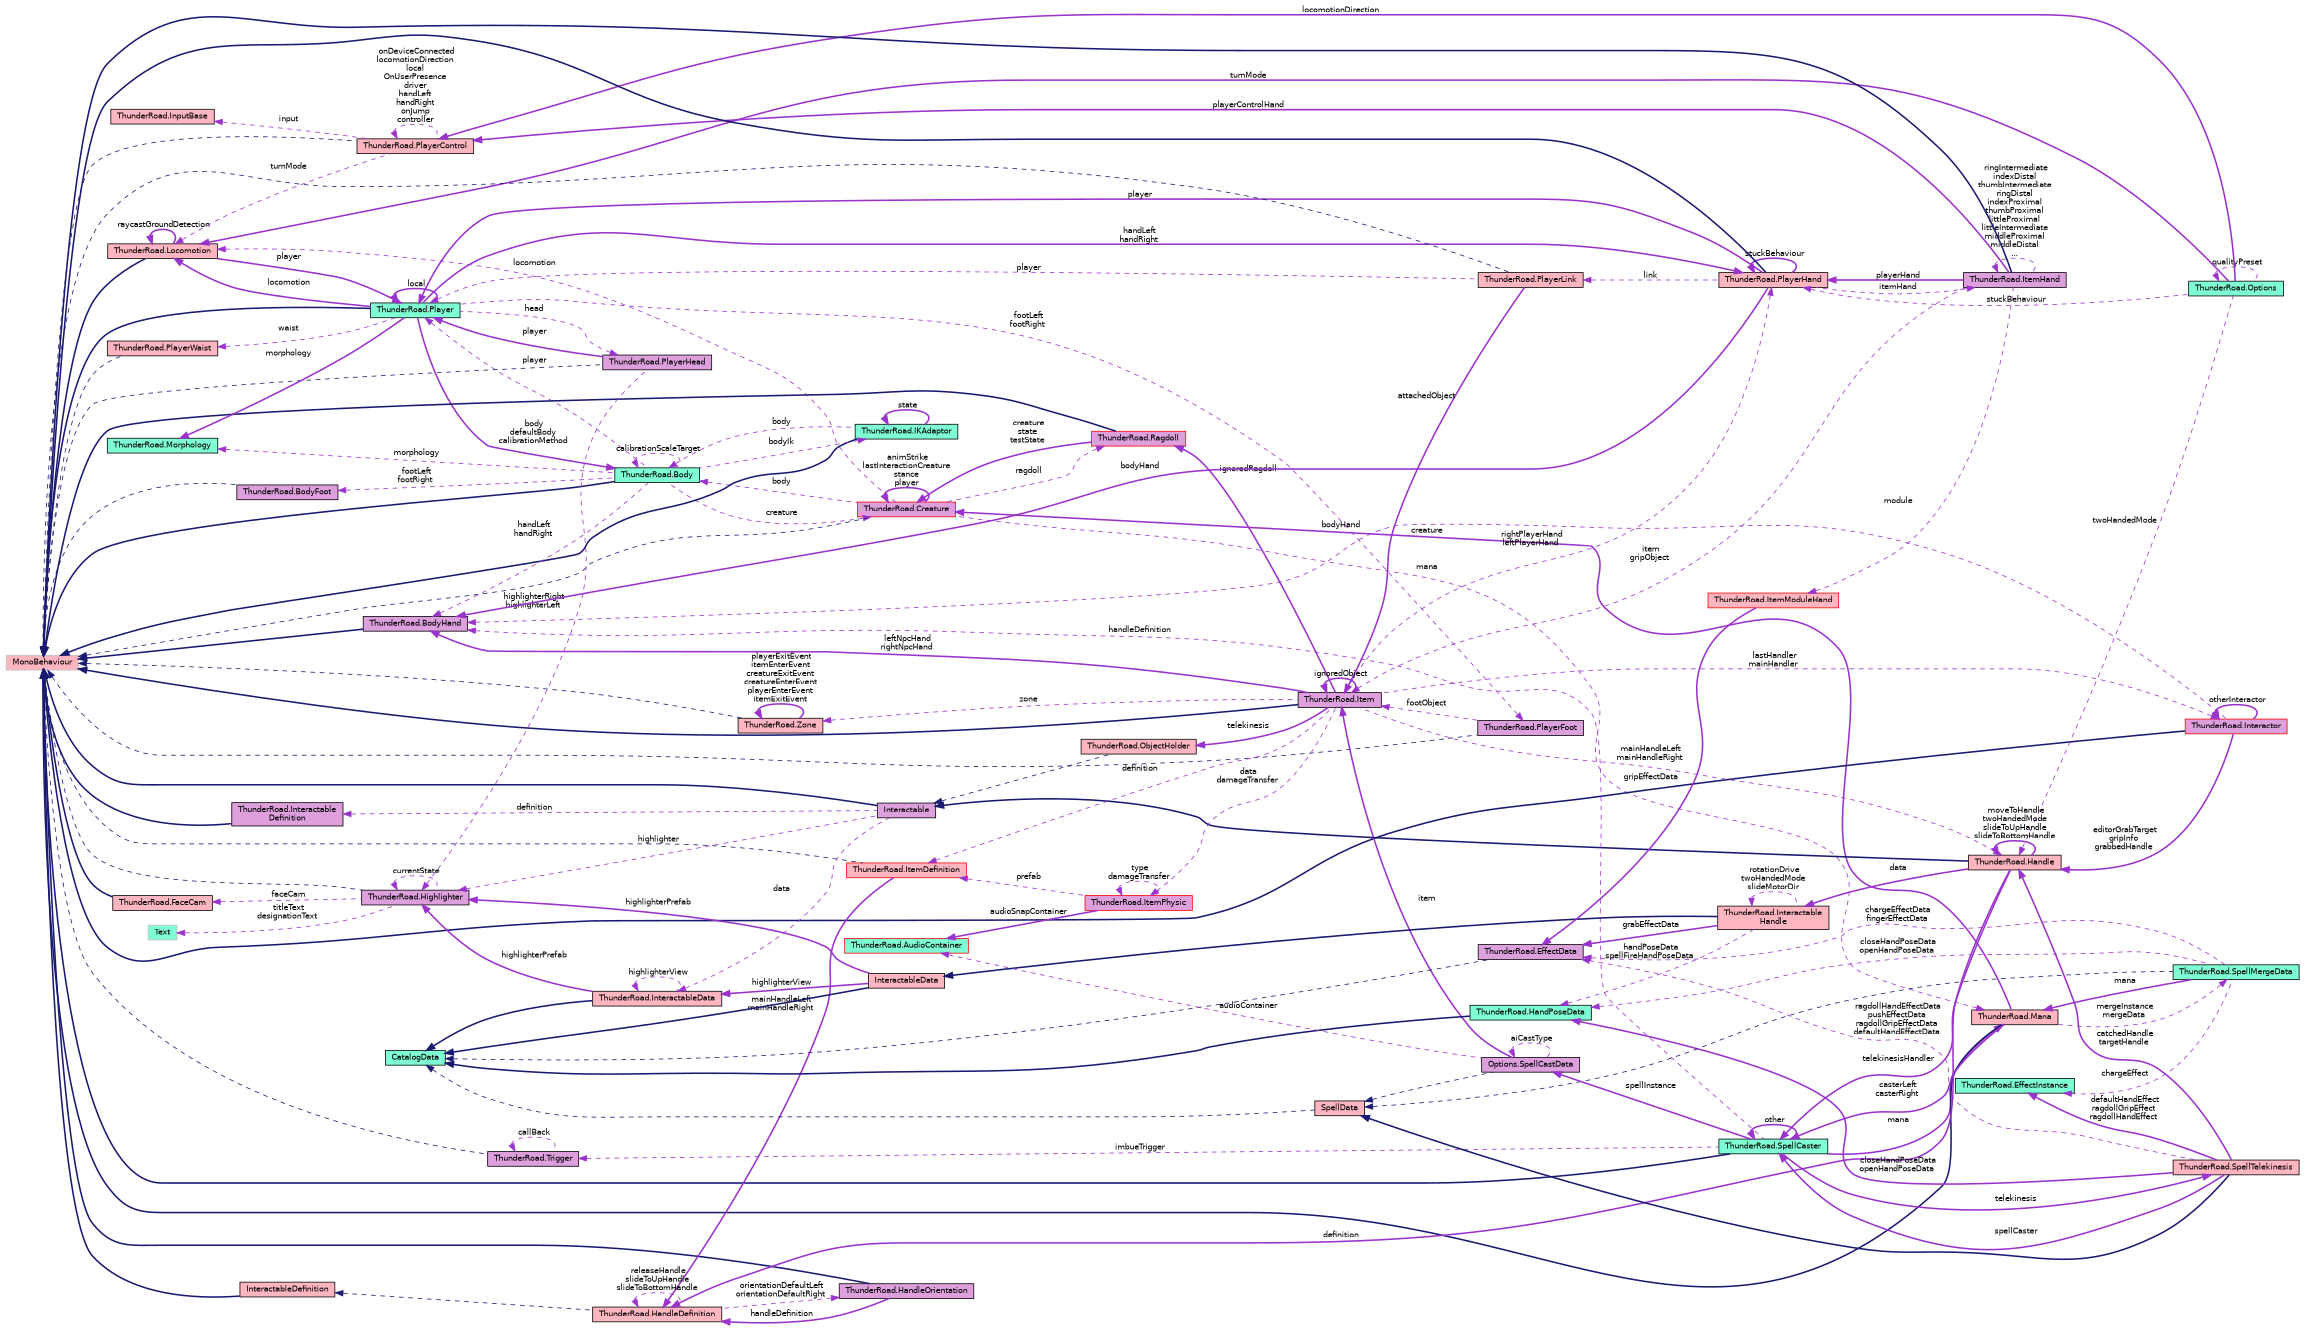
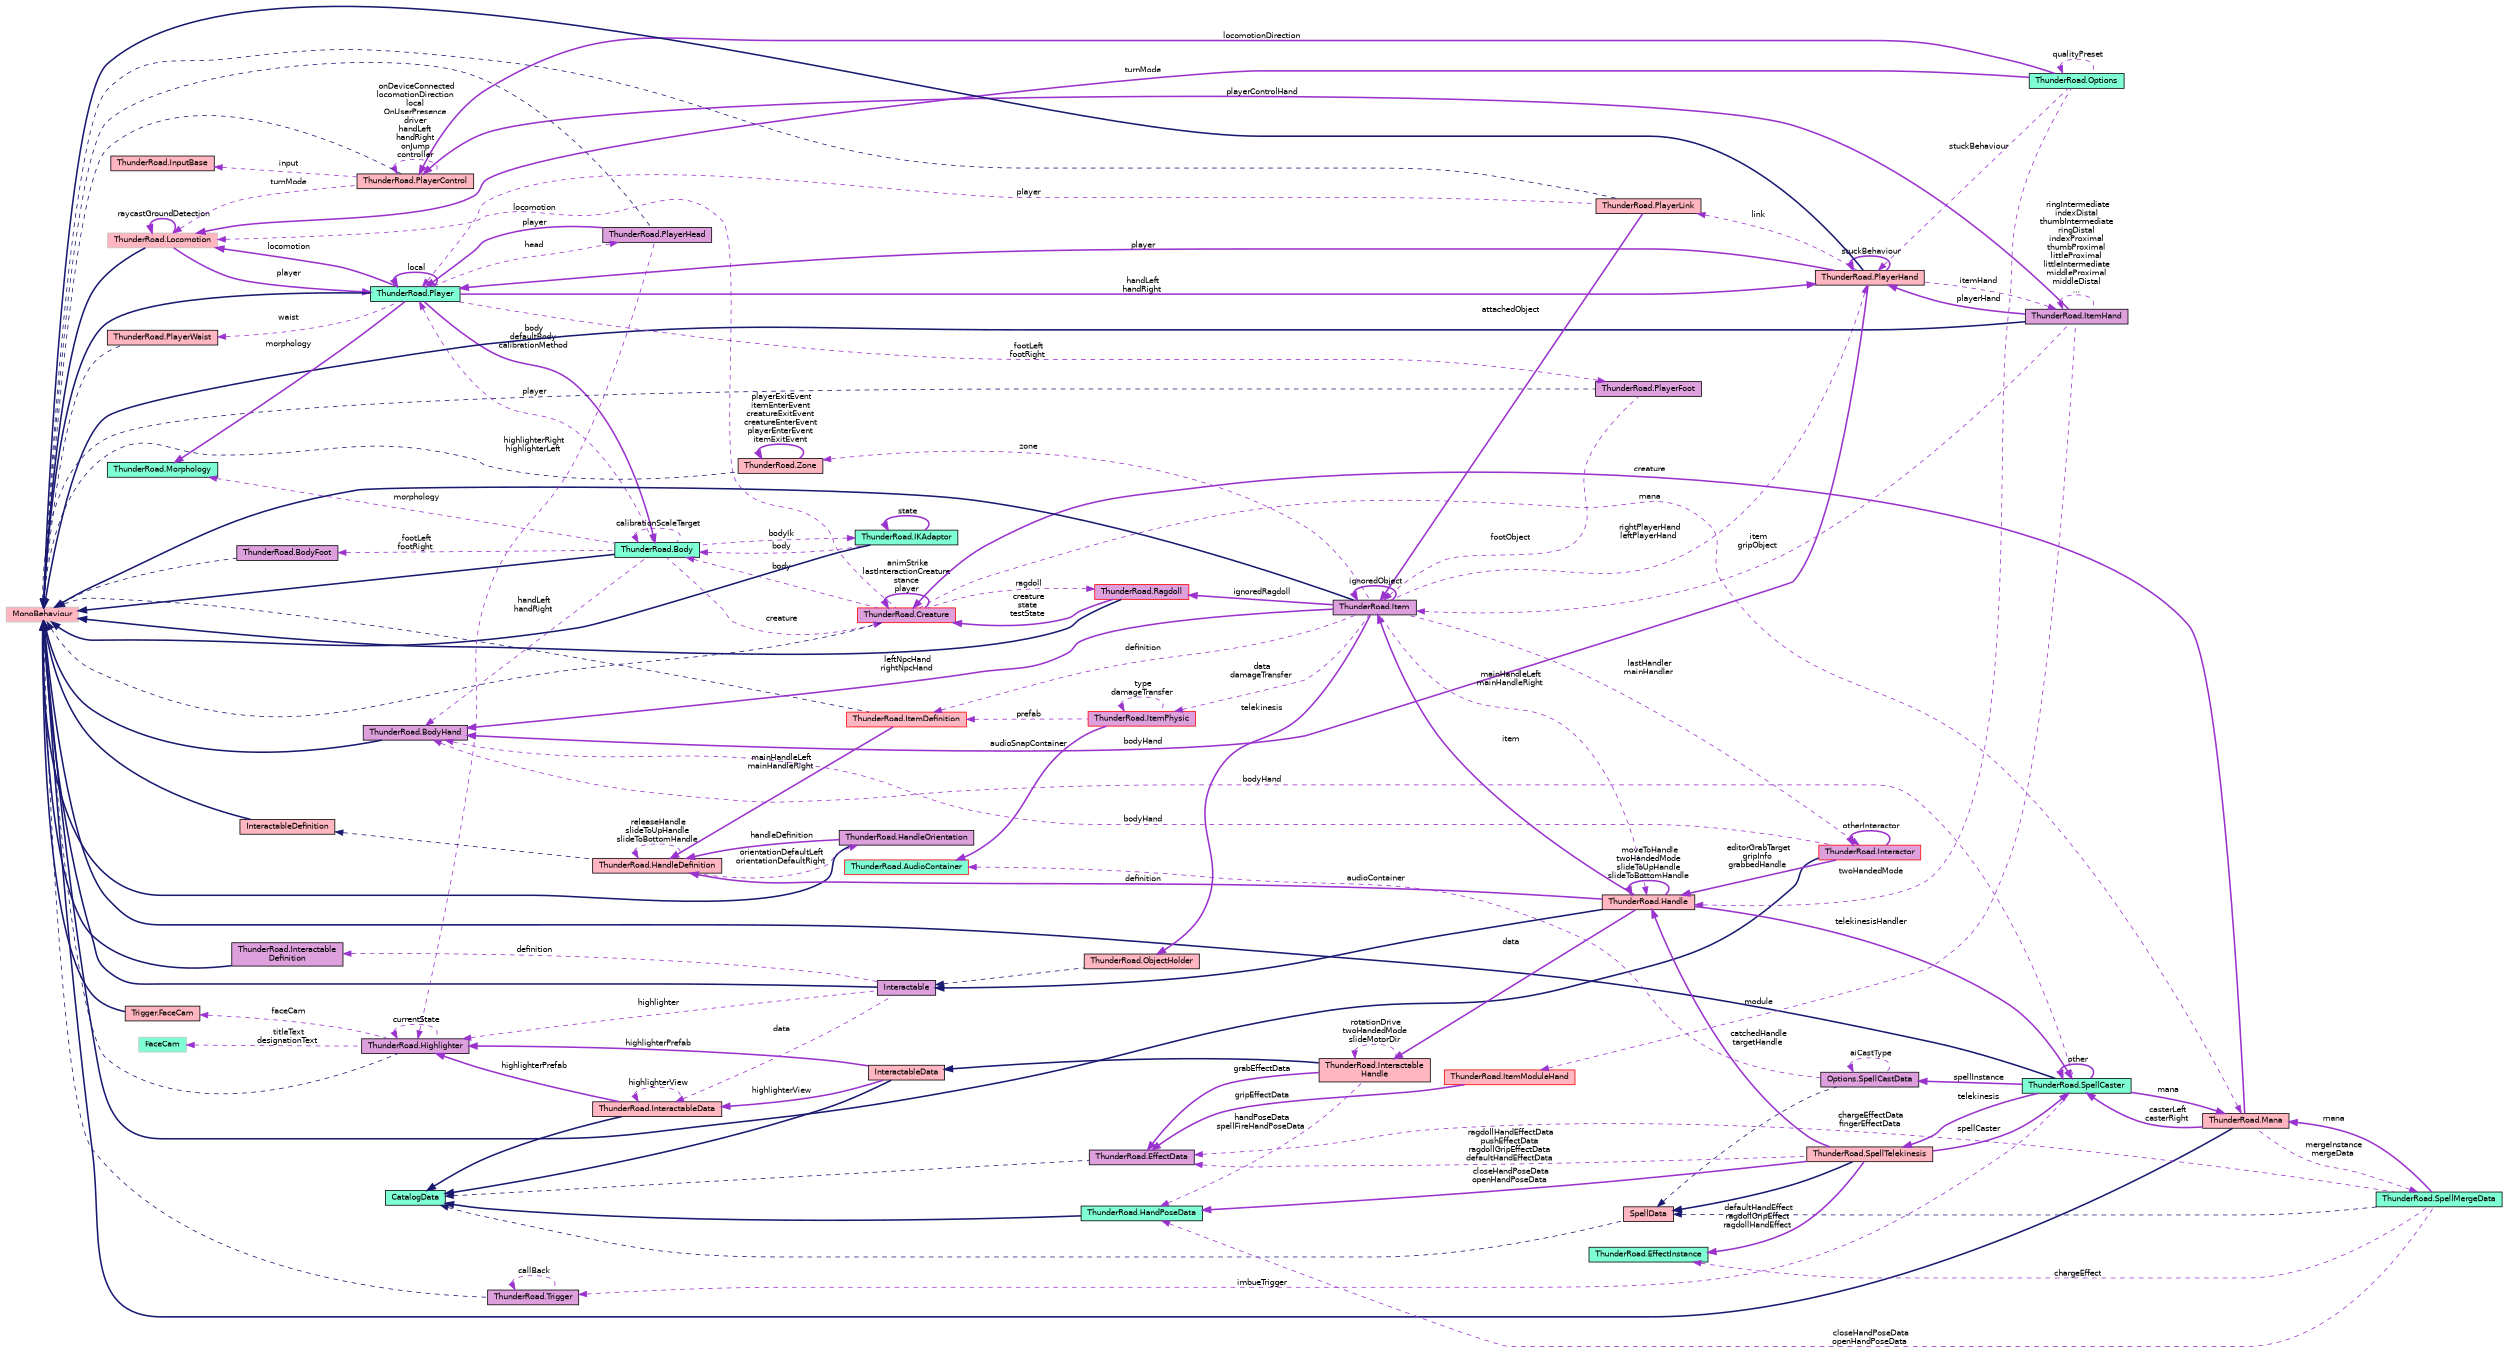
node "ThunderRoad.Locomotion": color black -> grey75
edge "ThunderRoad.SpellCaster" -> "ThunderRoad.BodyHand": label " handleDefinition" -> " bodyHand"
node "ThunderRoad.FaceCam": label "ThunderRoad.FaceCam" -> "Trigger.FaceCam"
edge "Options.SpellCastData" -> "ThunderRoad.Item": now "ThunderRoad.Handle" -> "ThunderRoad.Item"
node "Text": label "Text" -> "FaceCam"
